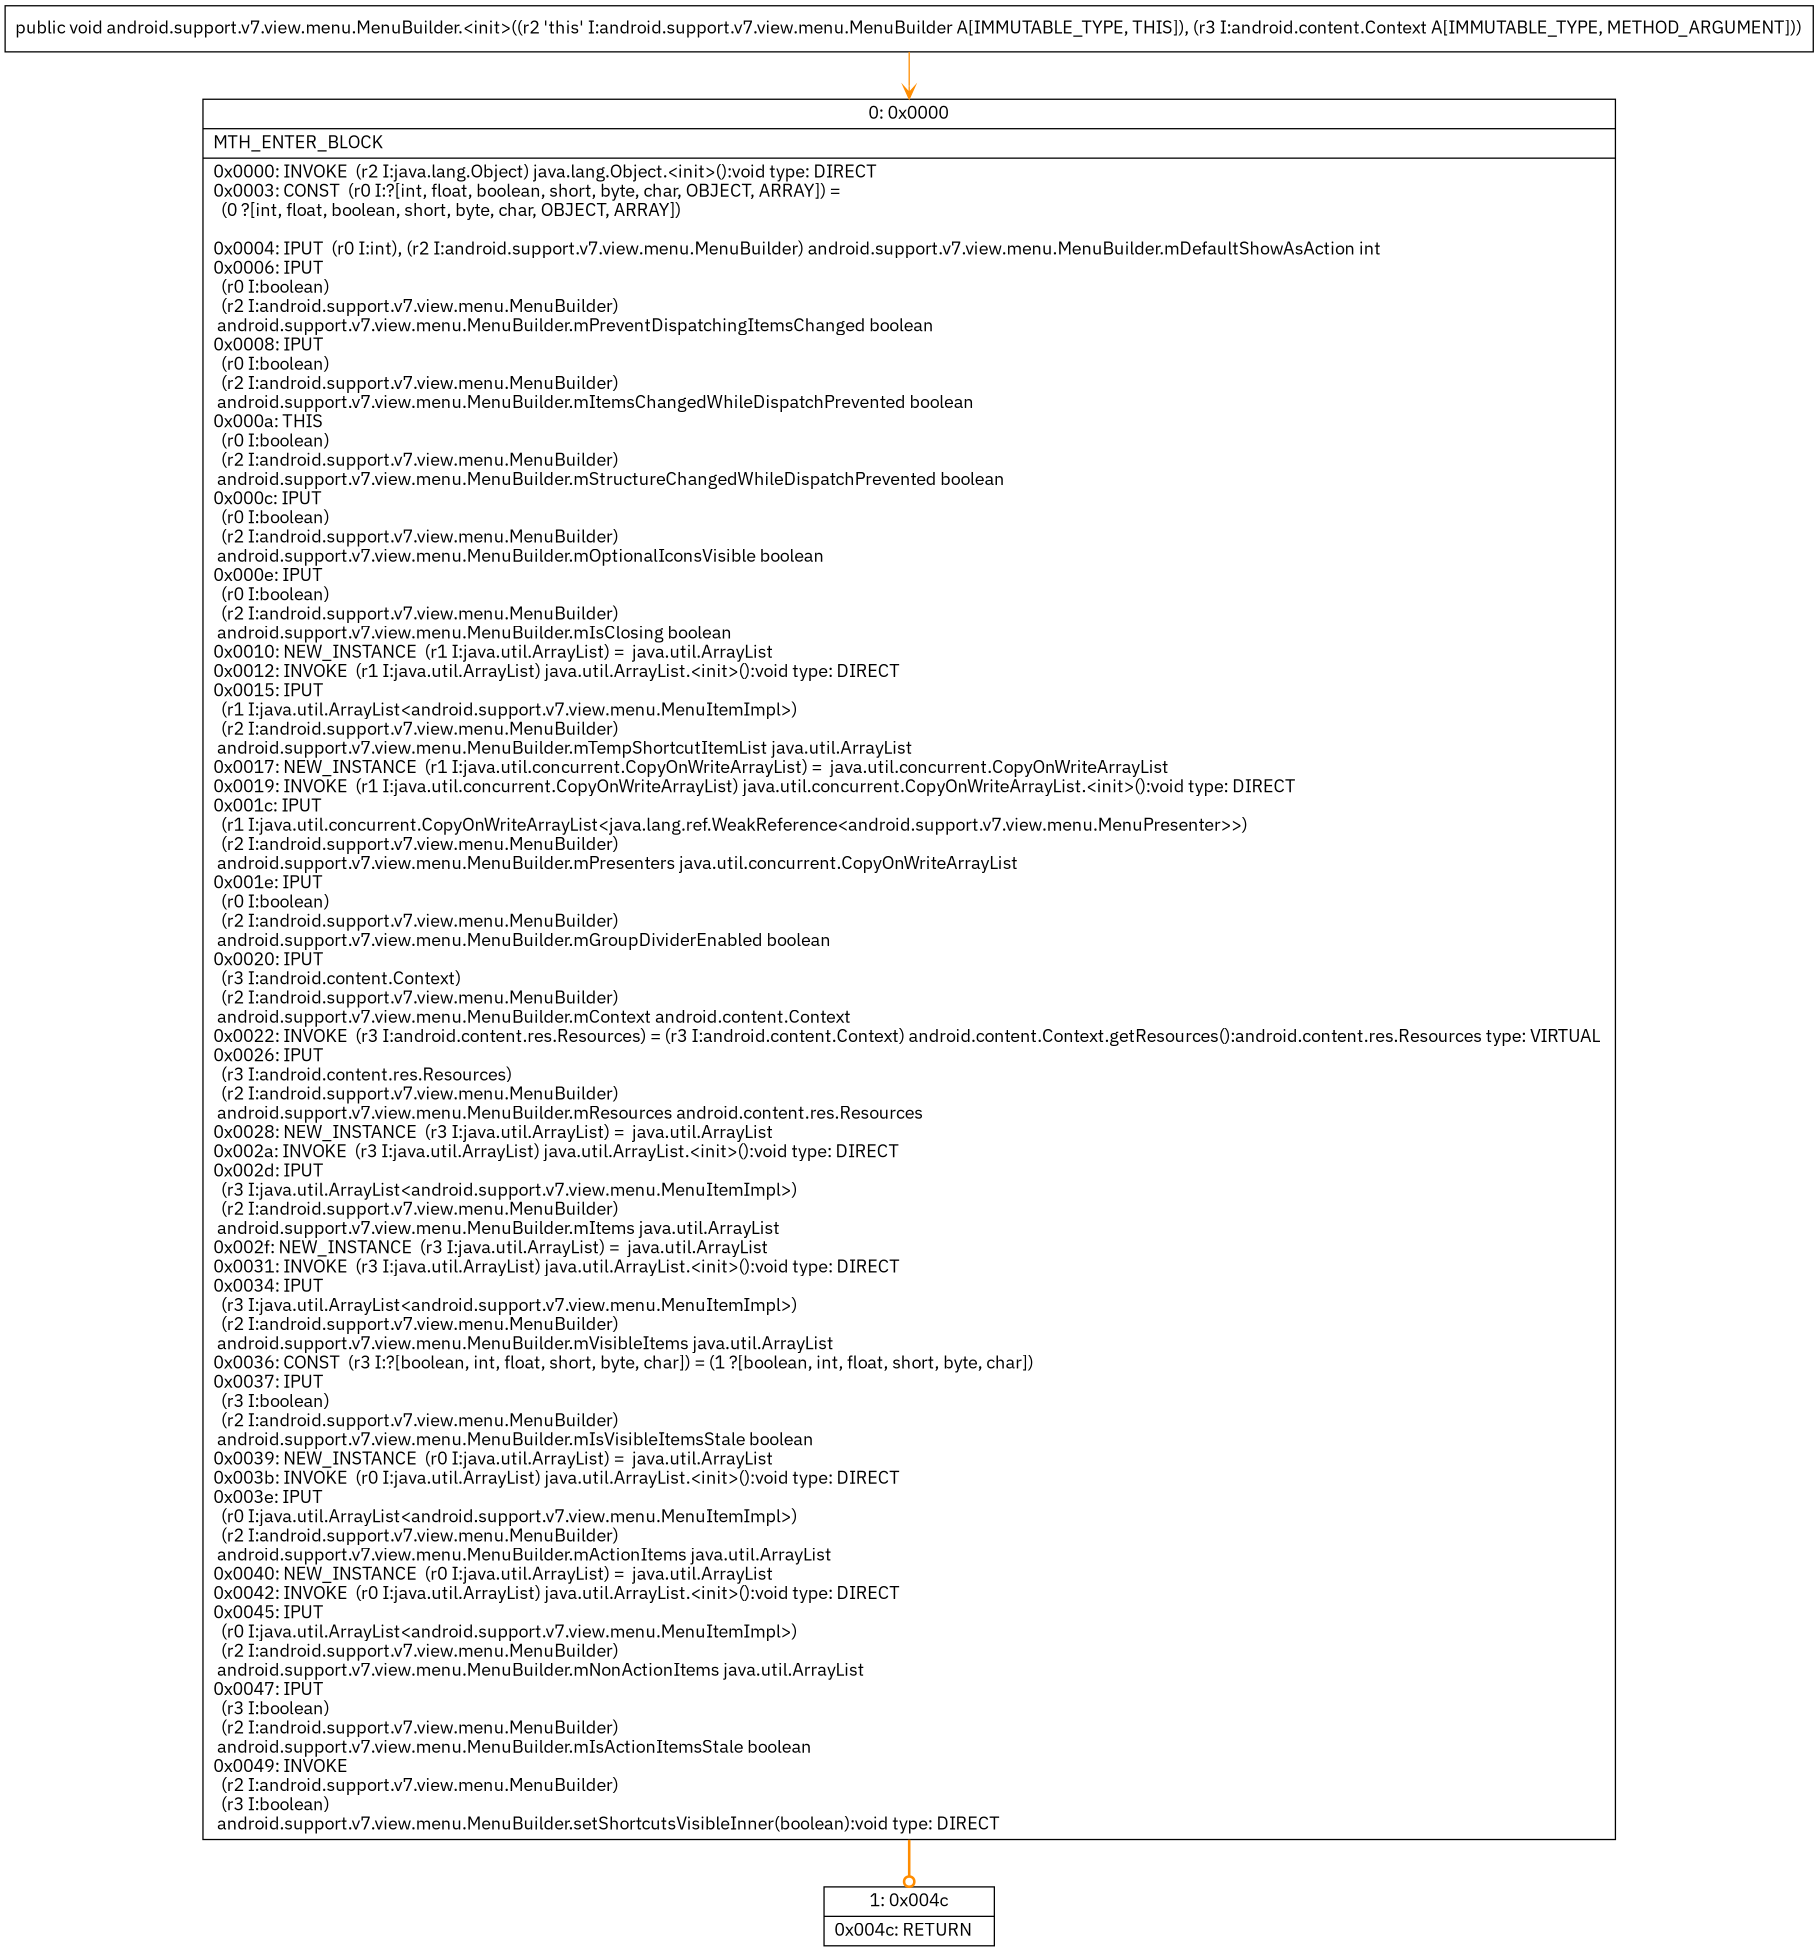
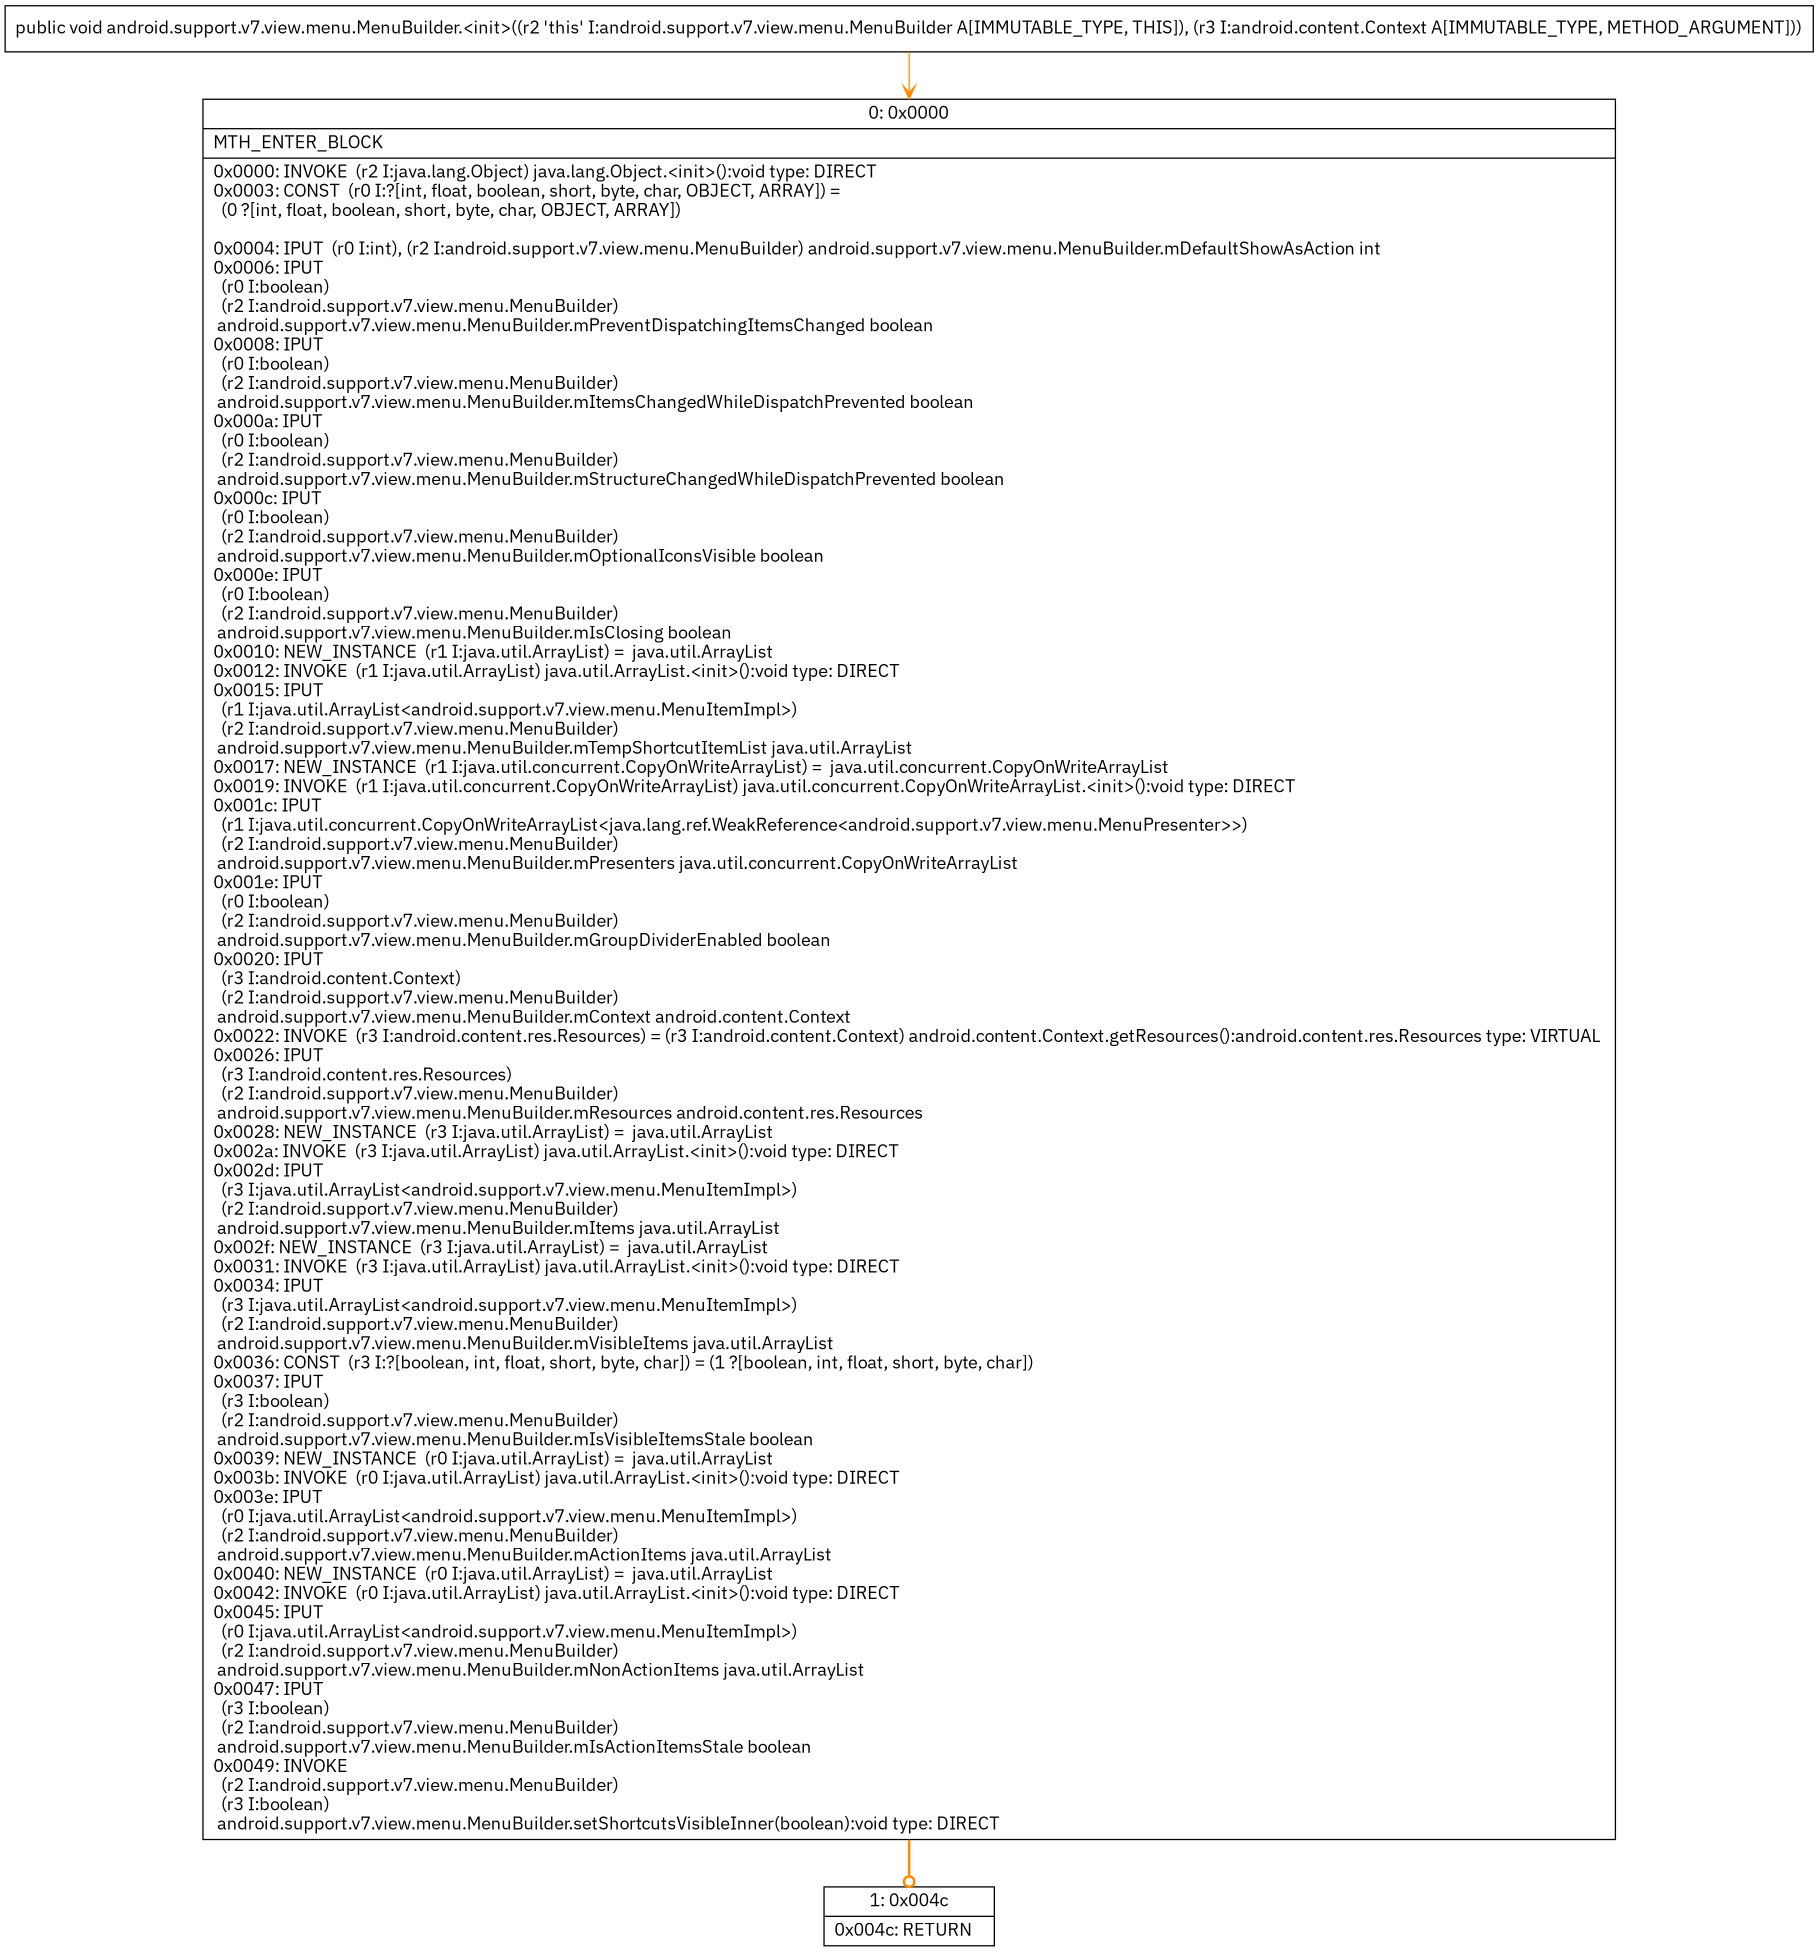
node "0: 0x0000": text "0x000a: THIS" -> "0x000a: IPUT"
